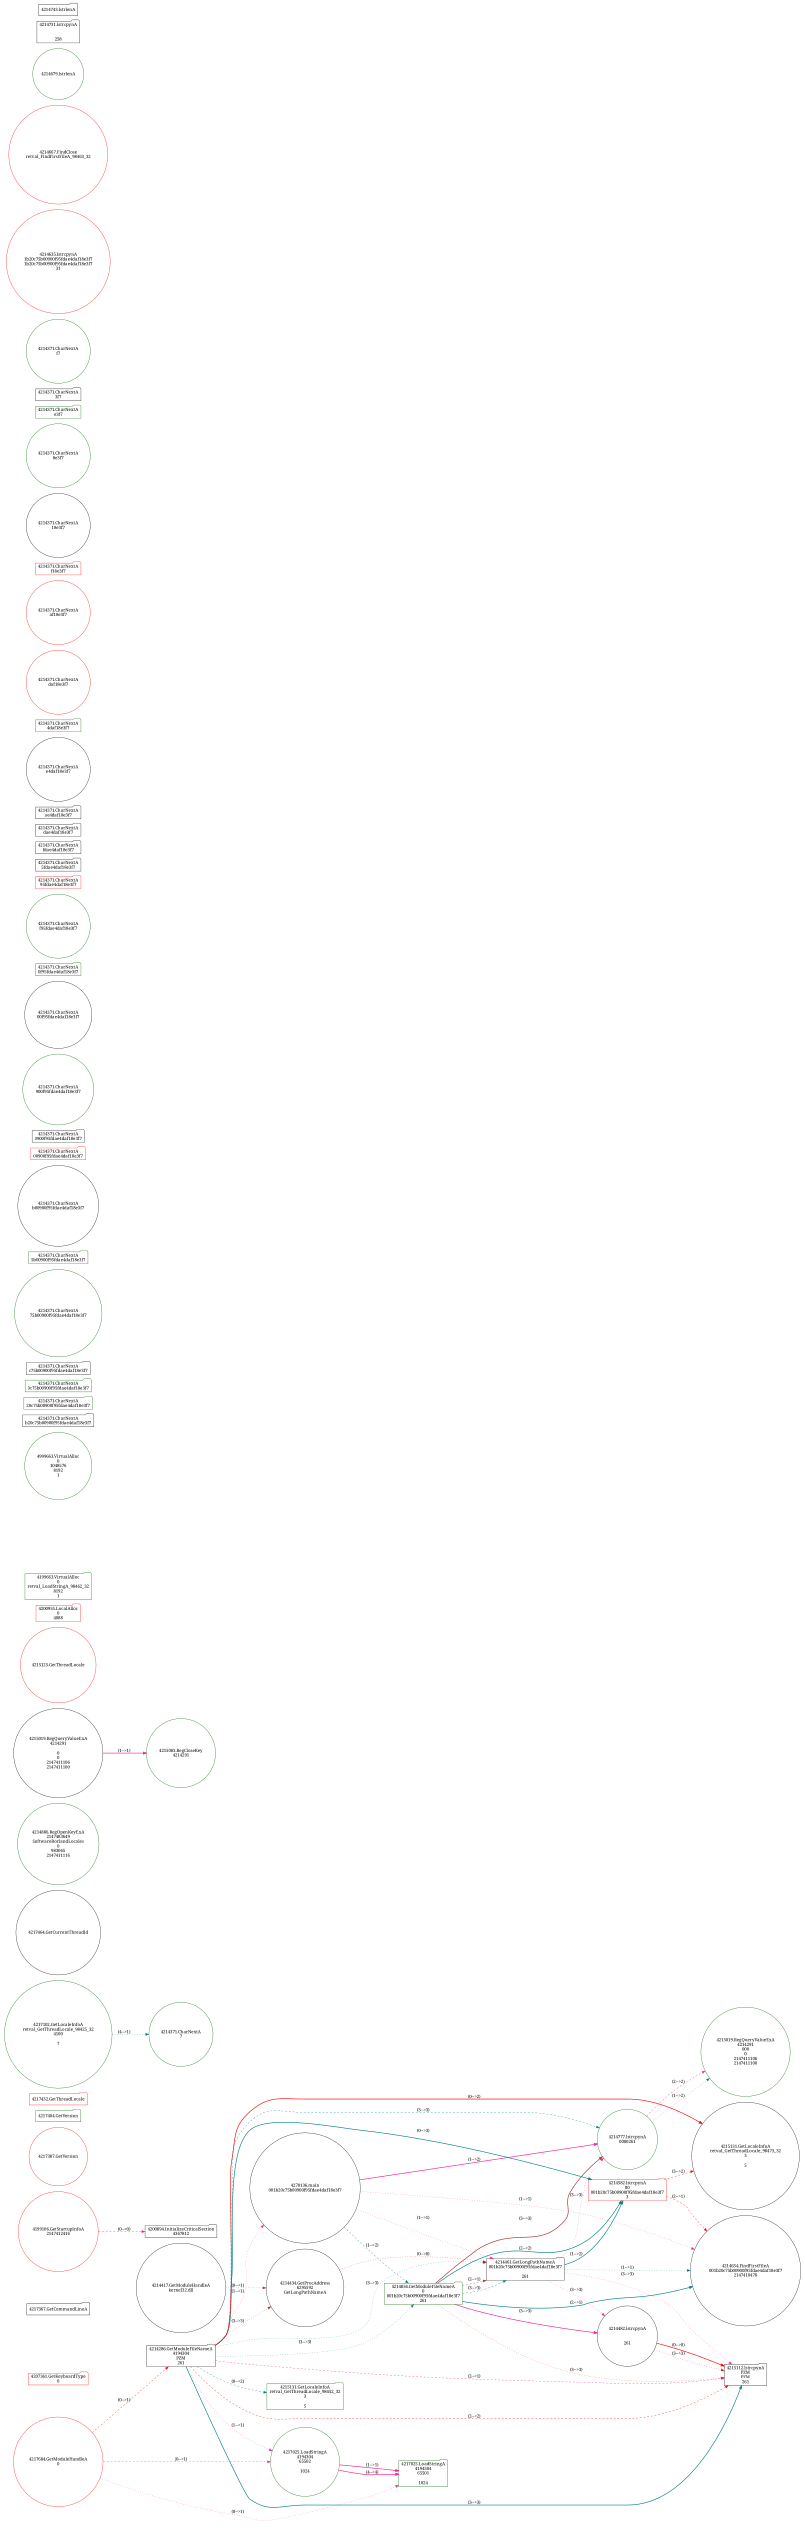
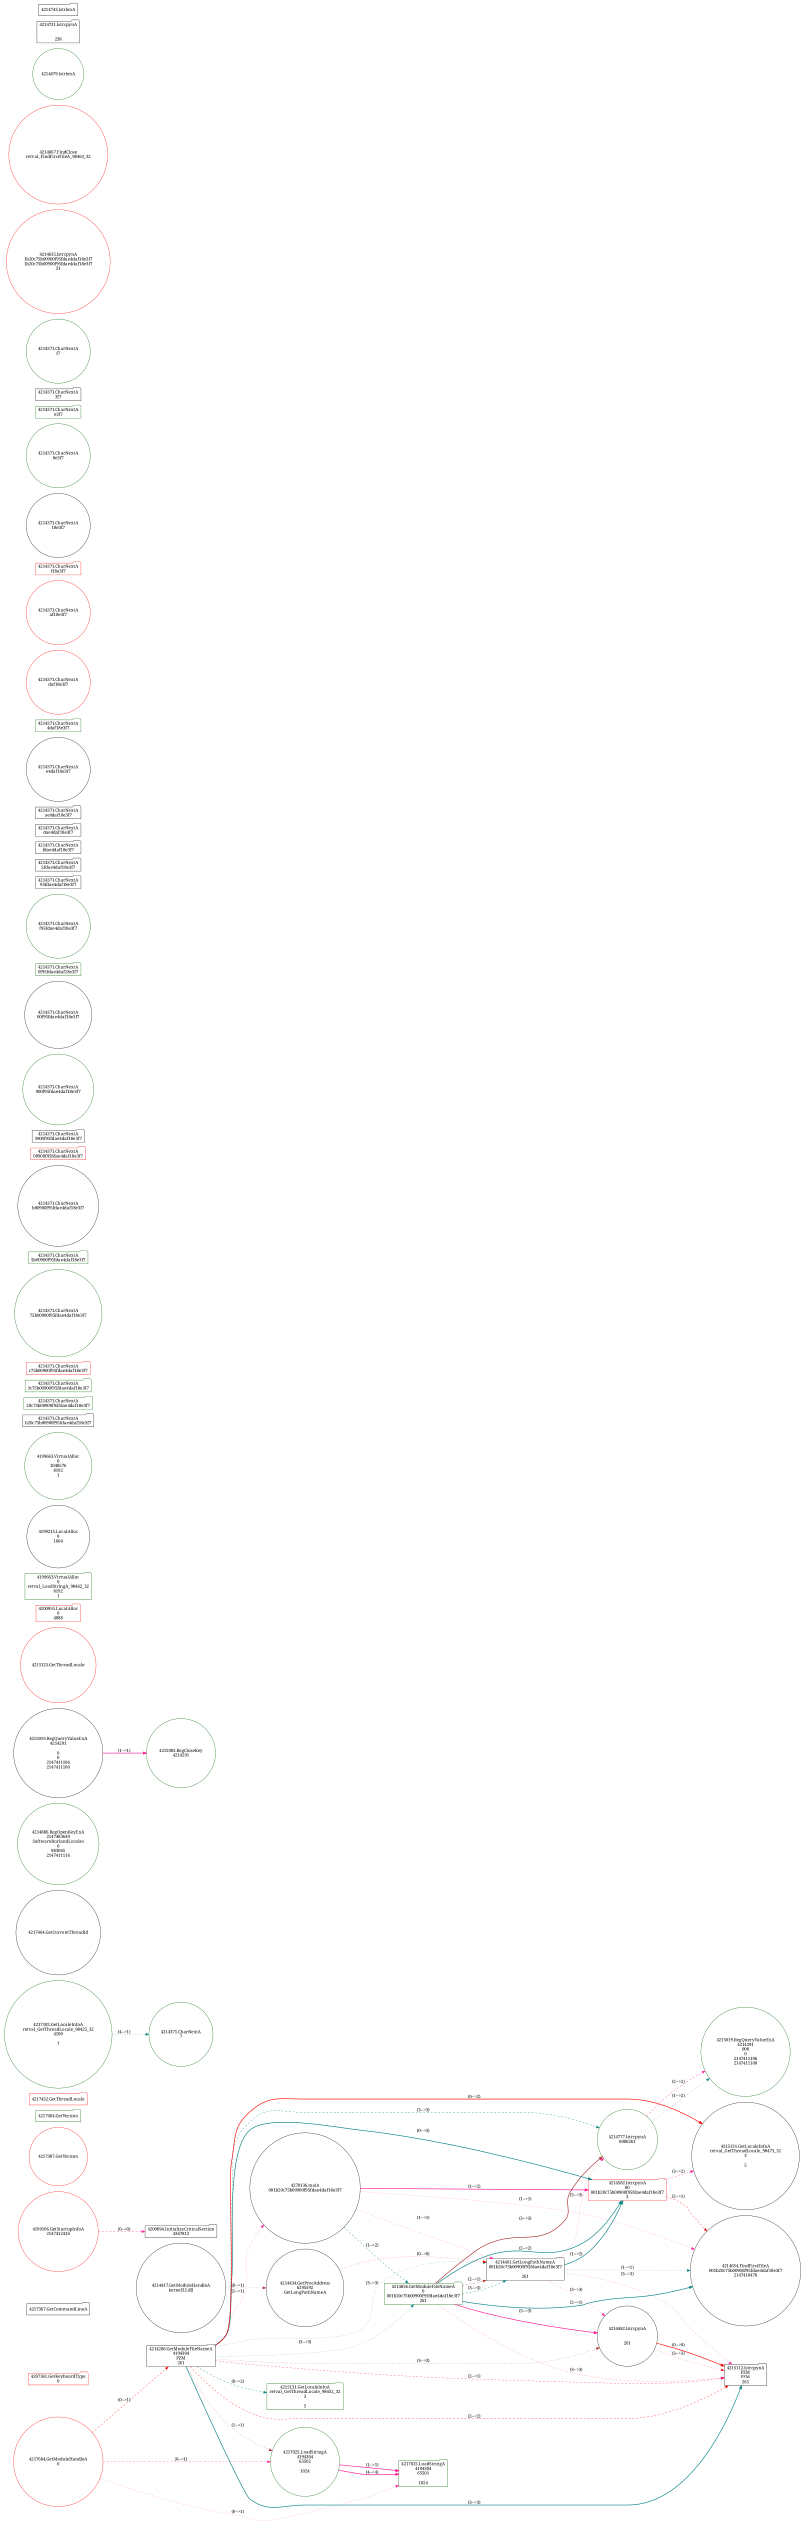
node "4214371.CharNextA 95fdae4daf18e3f7": color red -> black
node "4214371.CharNextA c75b00900f95fdae4daf18e3f7": color black -> red
node "4999663.VirtualAlloc 0 1048576 8192 1": label "4999663.VirtualAlloc 0 1048576 8192 1" -> "4199663.VirtualAlloc 0 1048576 8192 1"
node "4199215.LocalAlloc 0 1604": added
edge "4270136.main 001b20c75b00900f95fdae4daf18e3f7" -> "4214777.lstrcpynA 0000261": now "4270136.main 001b20c75b00900f95fdae4daf18e3f7" -> "4214582.lstrcpynA 00 001b20c75b00900f95fdae4daf18e3f7 3"
edge "4214582.lstrcpynA 00 001b20c75b00900f95fdae4daf18e3f7 3" -> "4215131.GetLocaleInfoA retval_GetThreadLocale_98473_32 3 5": color red -> deeppink
edge "4214286.GetModuleFileNameA 4194304 PZM 261" -> "4214434.GetProcAddress 6295592 GetLongPathNameA": now "4214286.GetModuleFileNameA 4194304 PZM 261" -> "4214482.lstrcpynA 261"
edge "4214286.GetModuleFileNameA 4194304 PZM 261" -> "4217025.LoadStringA 4194304 65502 1024": color deeppink -> brown
